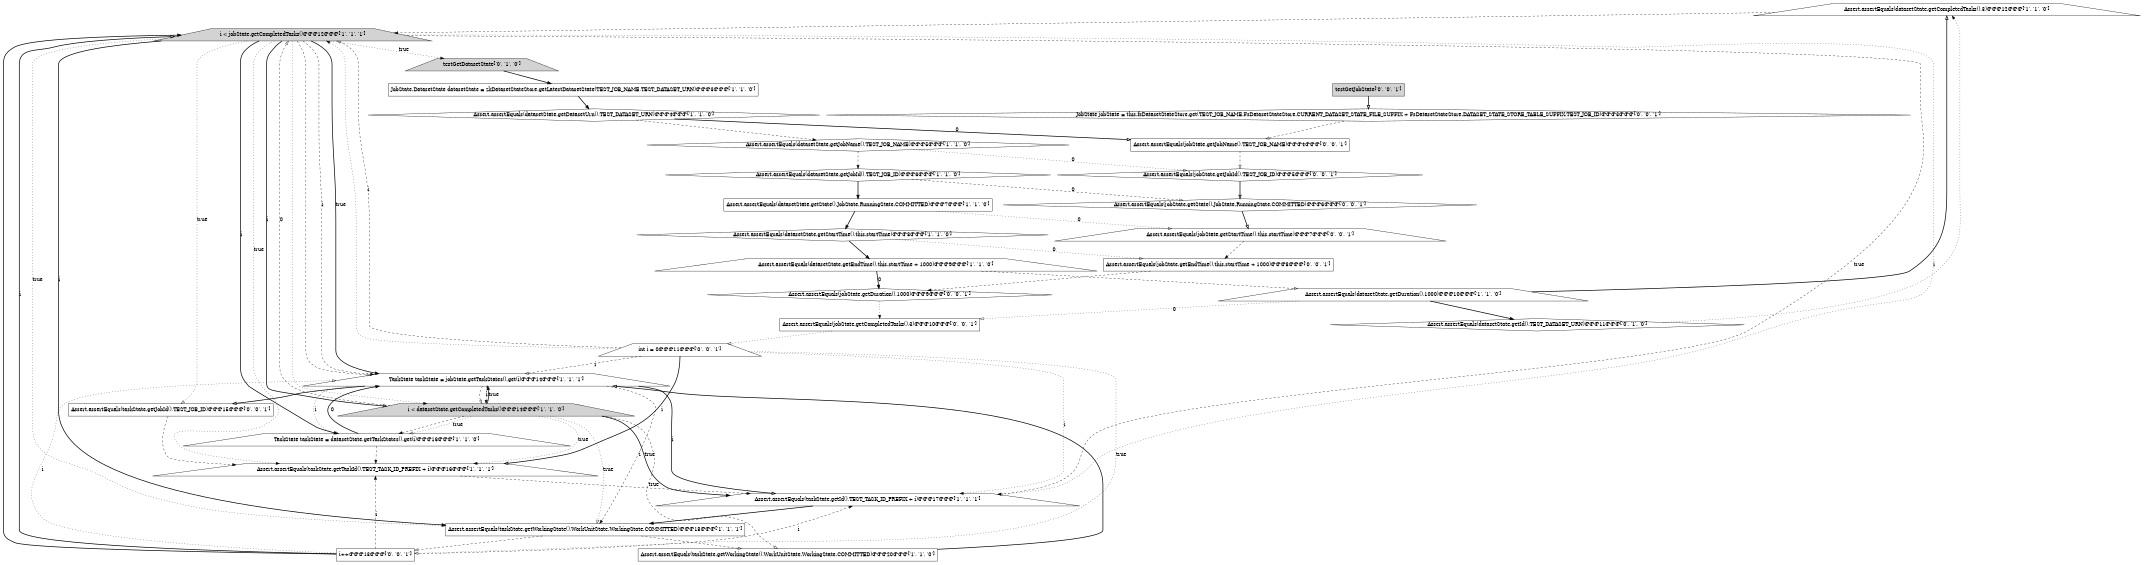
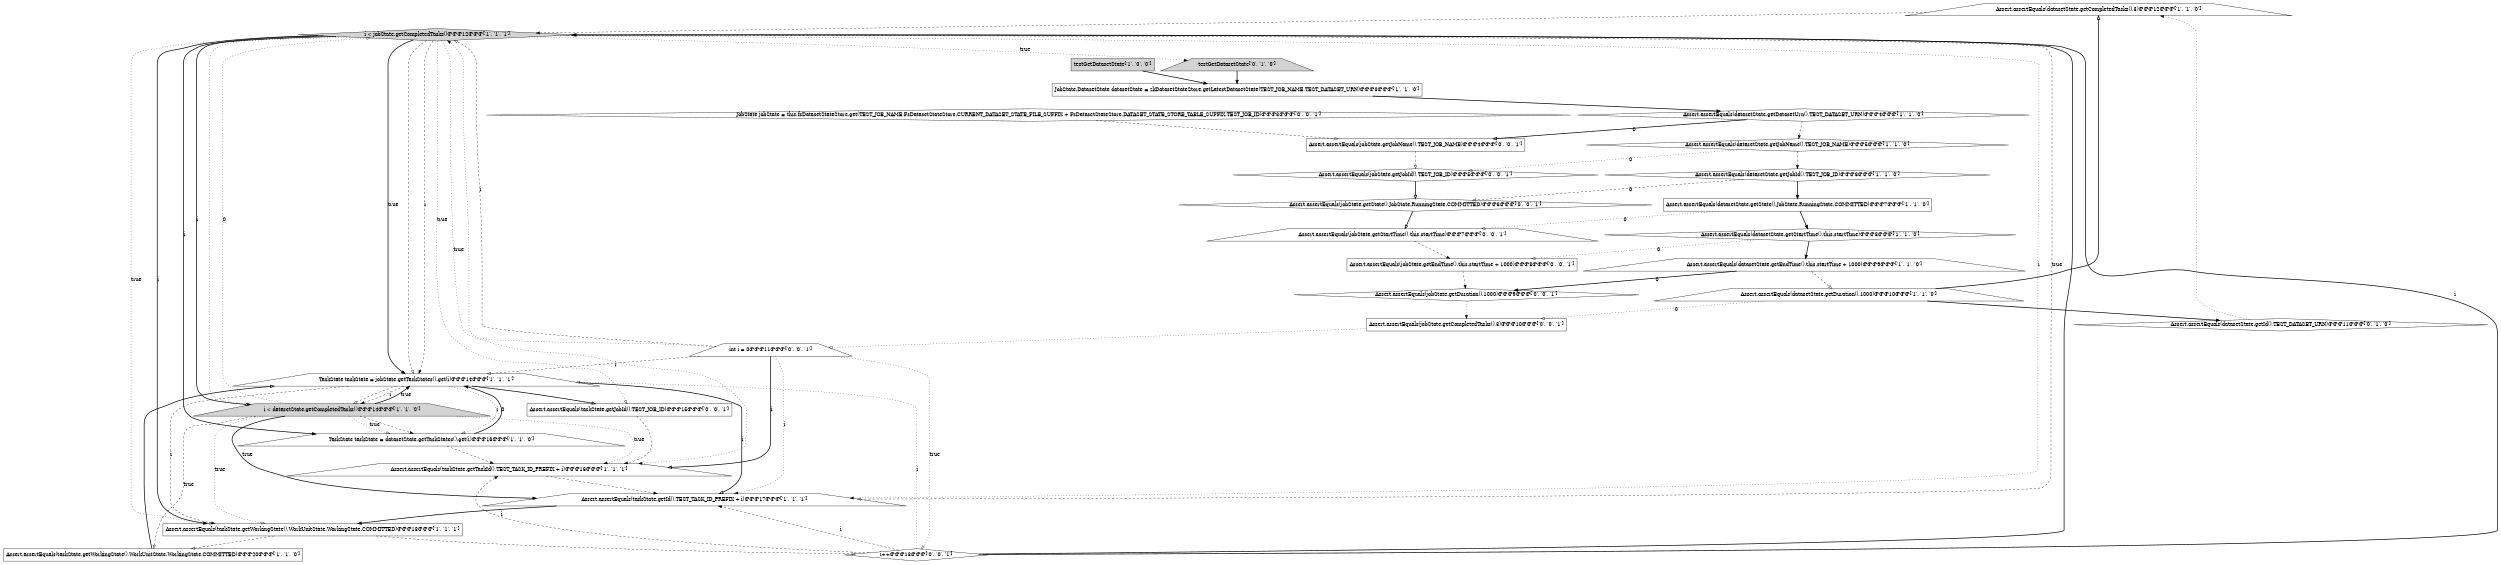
node "i < jobState.getCompletedTasks()@@@12@@@['1', '1', '1']": shape trapezium -> diamond
node "testGetDatasetState['1', '0', '0']": added
node "testGetJobState['0', '0', '1']": removed
edge "i < datasetState.getCompletedTasks()@@@14@@@['1', '1', '0']" -> "i < jobState.getCompletedTasks()@@@12@@@['1', '1', '1']": style dashed -> dotted
node "i++@@@13@@@['0', '0', '1']": shape box -> diamond
